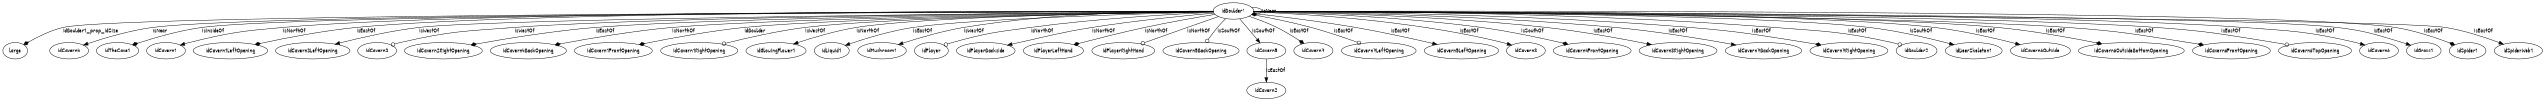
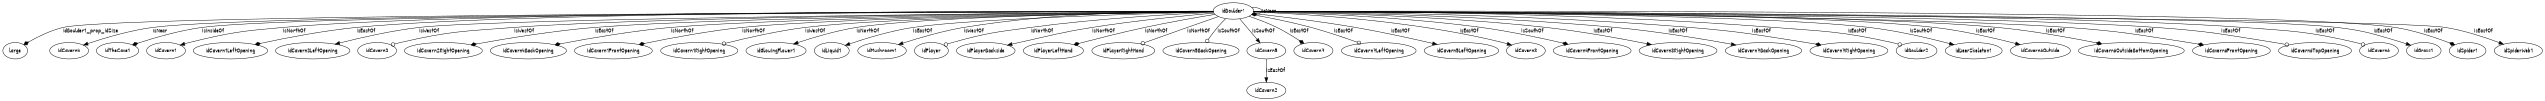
edge "idBoulder1" -> "idCavern6": arrowhead normal -> odot
edge "idBoulder1" -> "idCavern1FrontOpening": label "idBoulder" -> "isNorthOf"
